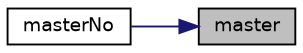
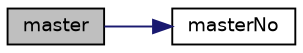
edge "masterNo" -> "master": reversed
